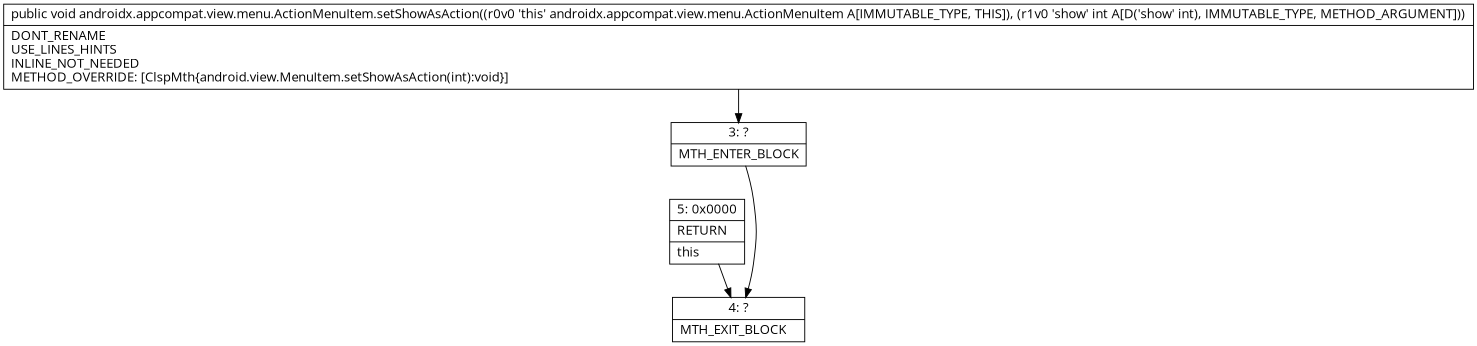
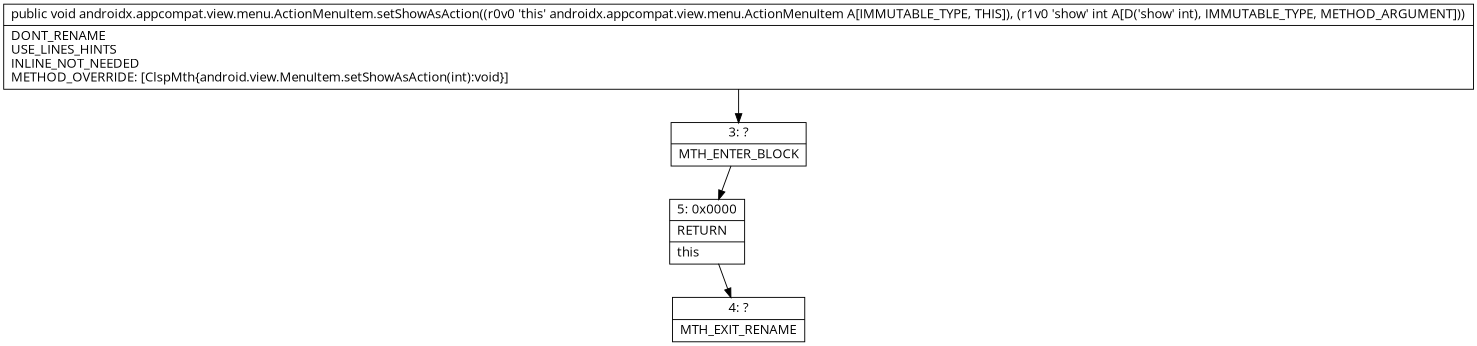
edge "3: ?" -> "4: ?": now "3: ?" -> "5: 0x0000"
node "4: ?": text "MTH_EXIT_BLOCK" -> "MTH_EXIT_RENAME"
